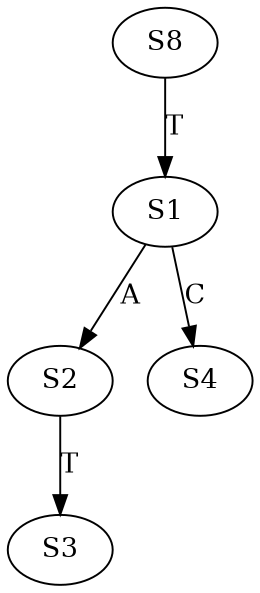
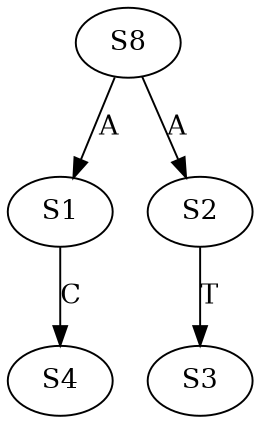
edge "S8" -> "S1": label "T" -> "A"
edge "S1" -> "S2": now "S8" -> "S2"
